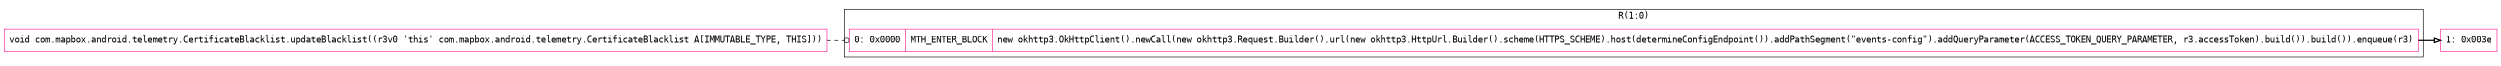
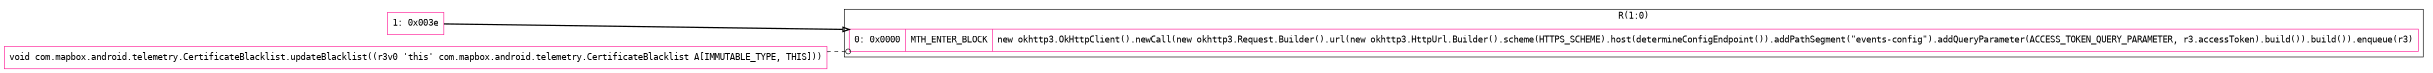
edge "0: 0x0000" -> "1: 0x003e": reversed
